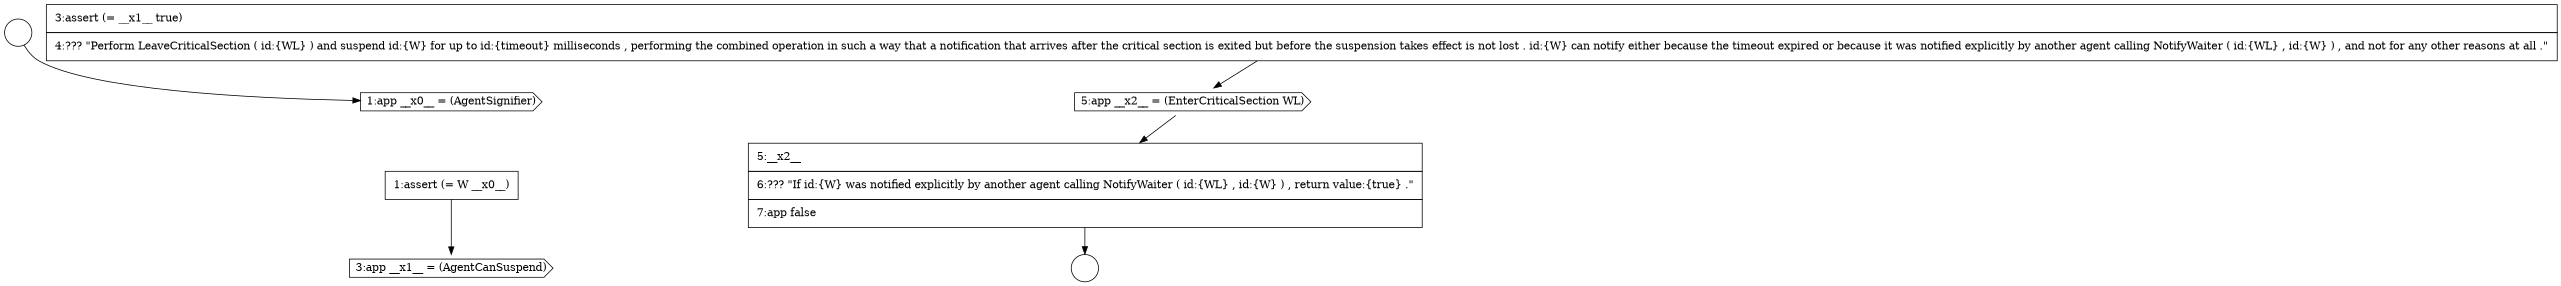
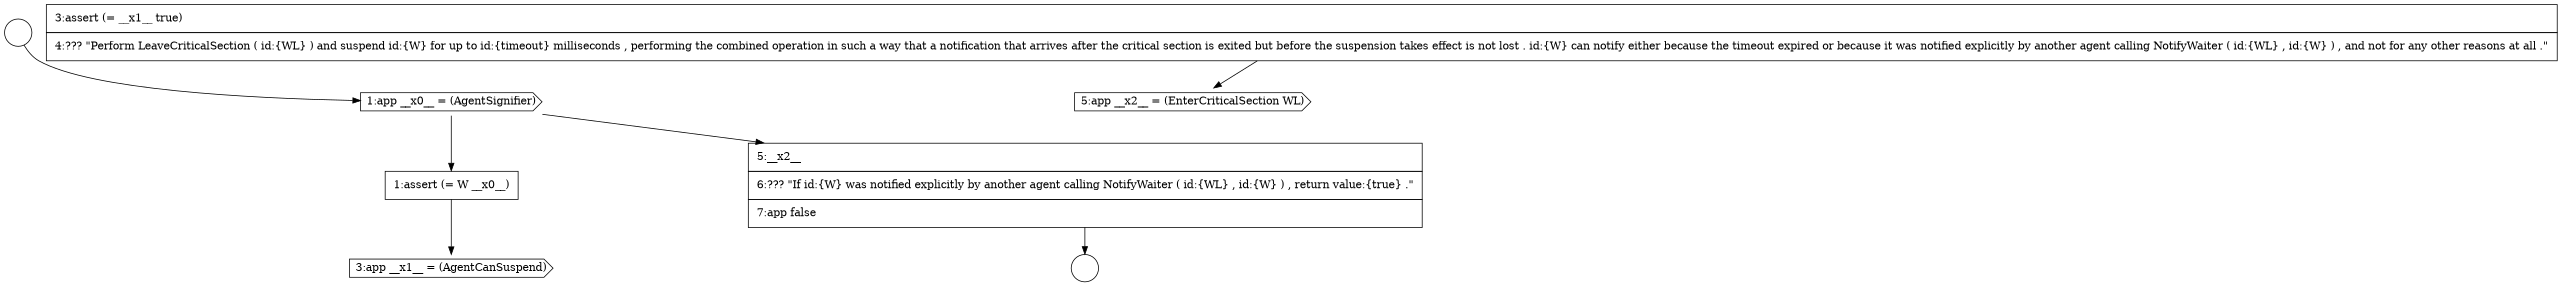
edge "5:app __x2__ = (EnterCriticalSection WL)" -> "5:__x2__": now "1:app __x0__ = (AgentSignifier)" -> "5:__x2__"
edge "1:app __x0__ = (AgentSignifier)" -> "1:assert (= W __x0__)": added
